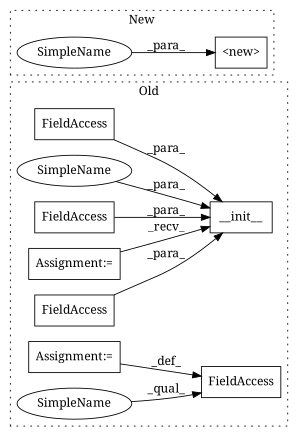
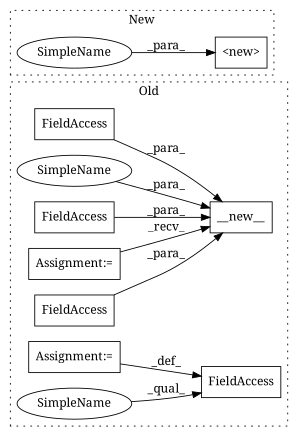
node "__init__": label "__init__" -> "__new__"
